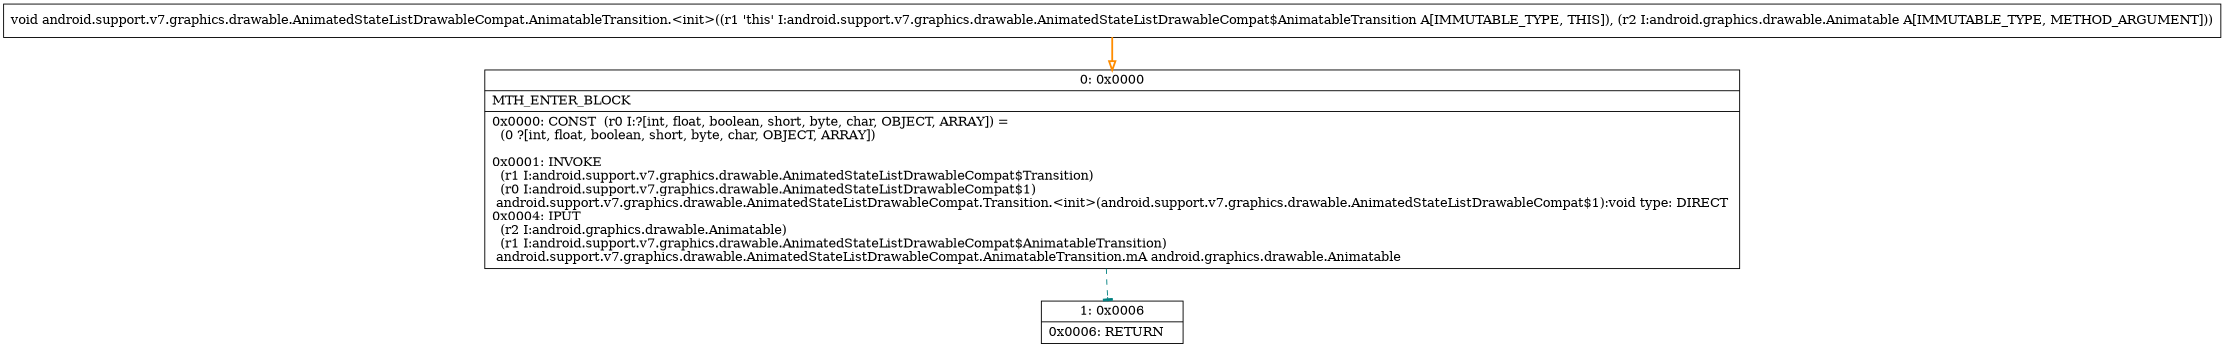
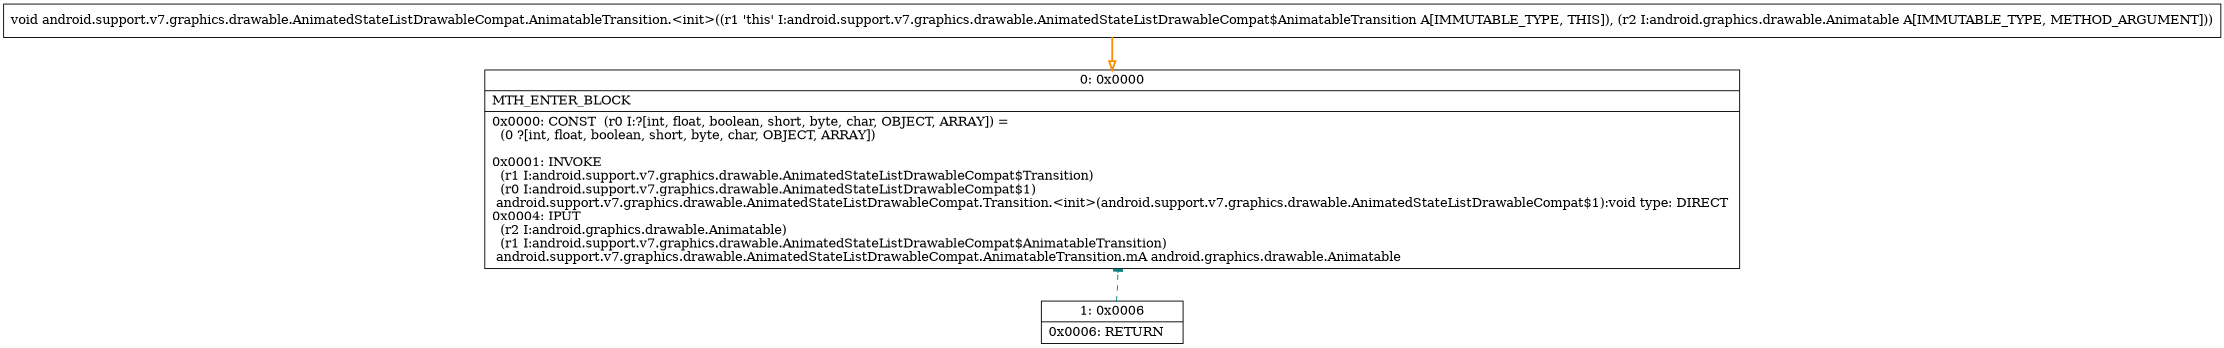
edge "0: 0x0000" -> "1: 0x0006": reversed
